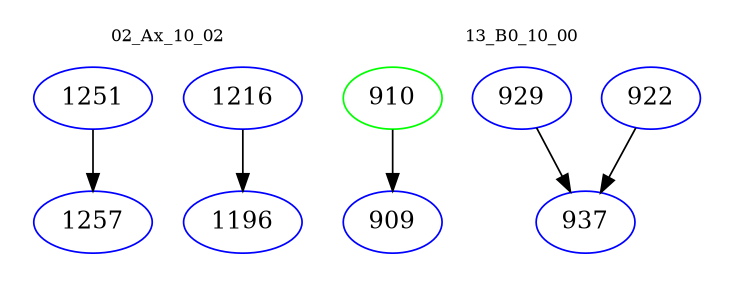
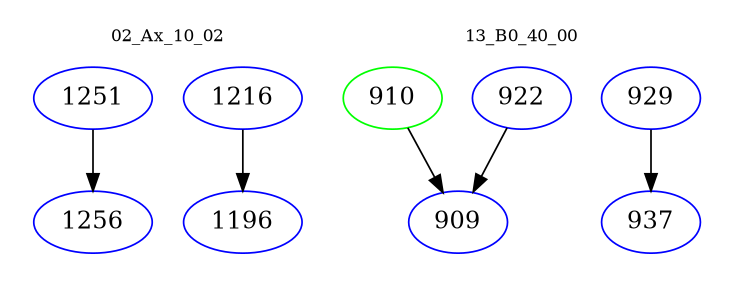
cluster "13_B0_10_00": label "13_B0_10_00" -> "13_B0_40_00"
edge "922" -> "937": now "922" -> "909"
node "1257": label "1257" -> "1256"
